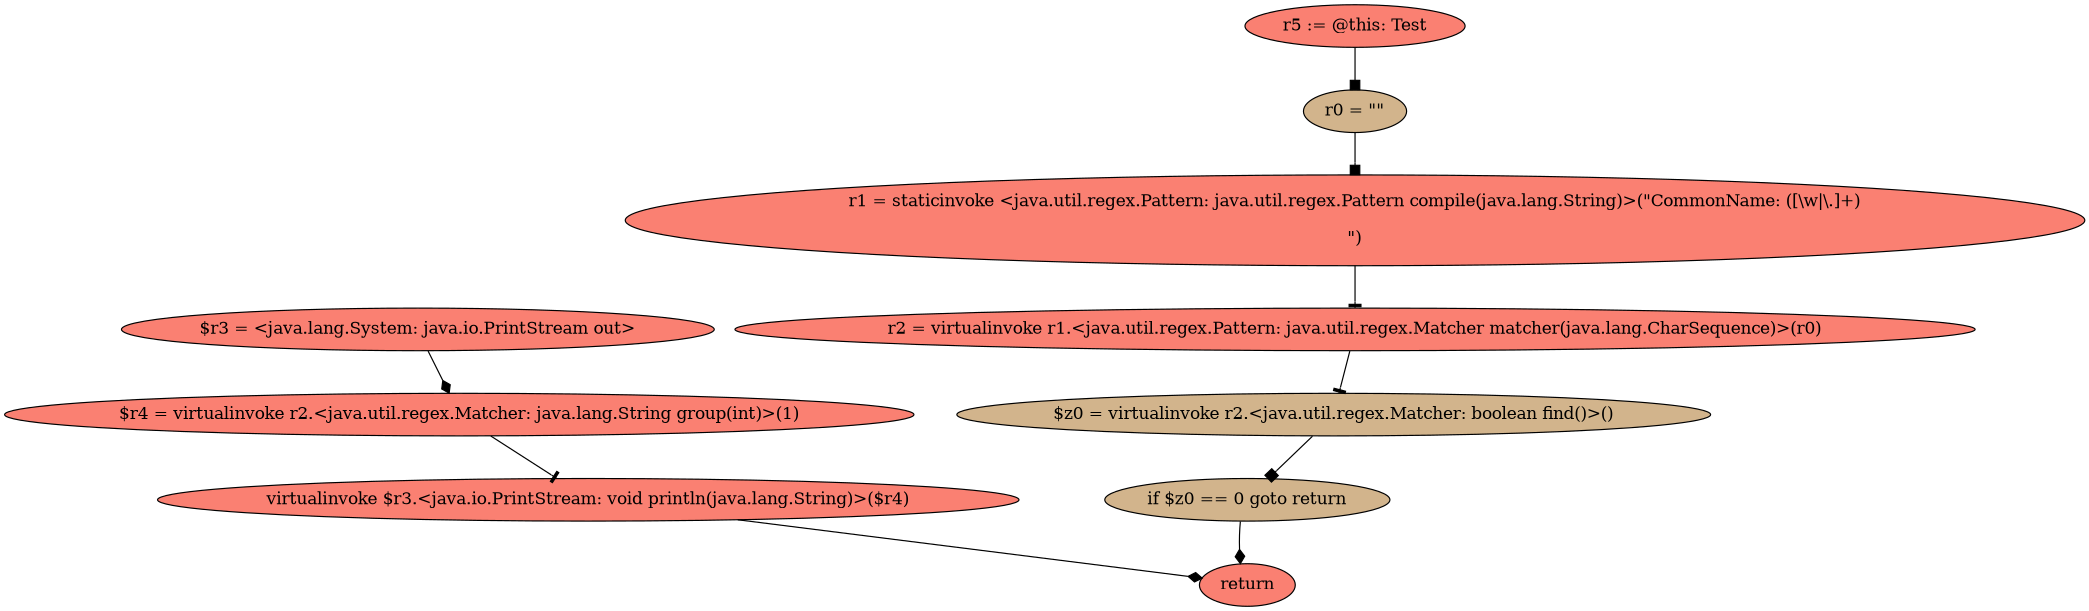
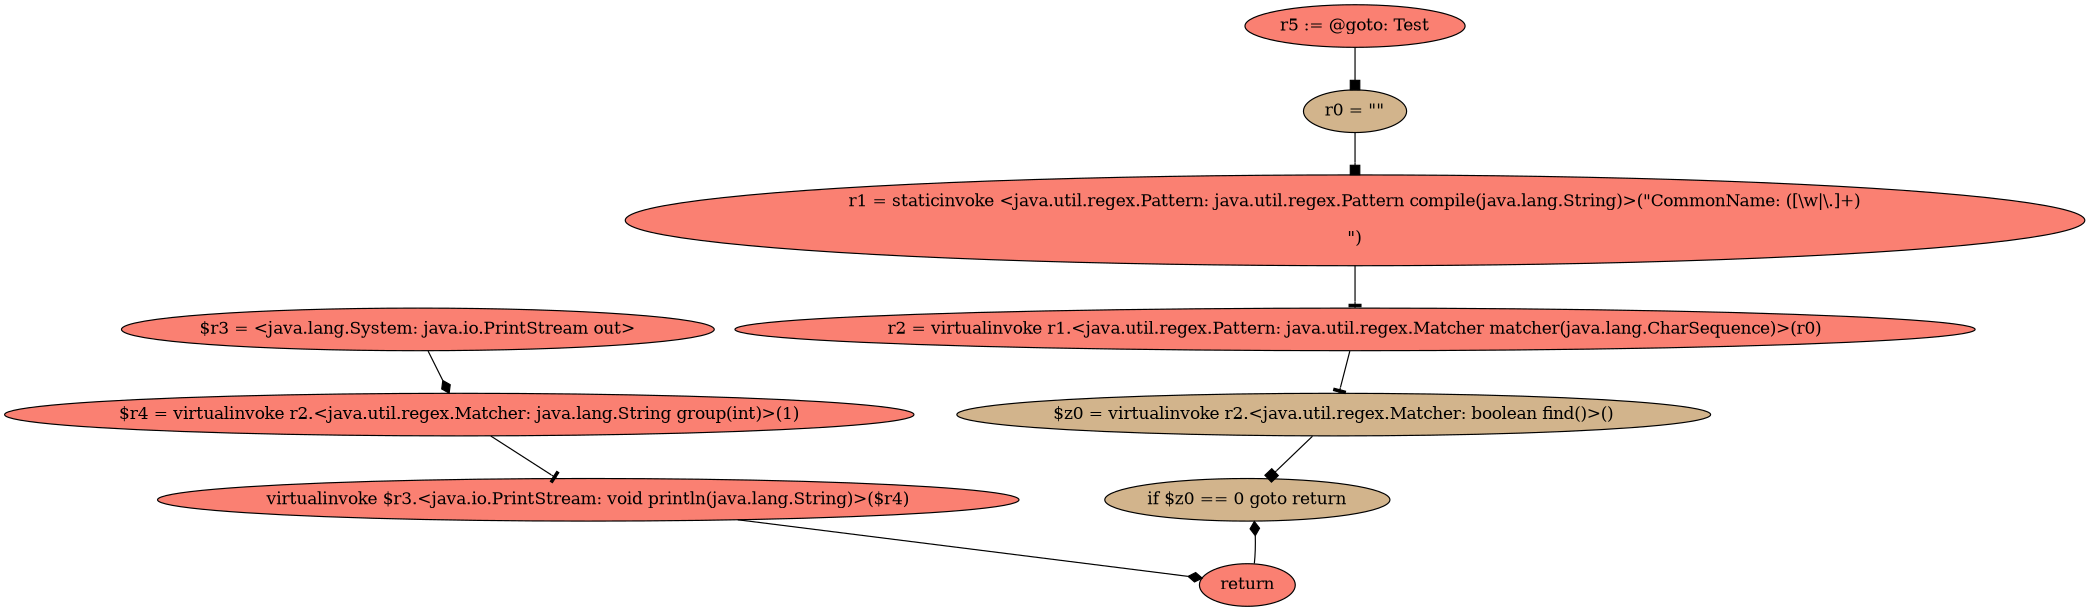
node "r5 := @this: Test": label "r5 := @this: Test" -> "r5 := @goto: Test"
edge "if $z0 == 0 goto return" -> "return": reversed
